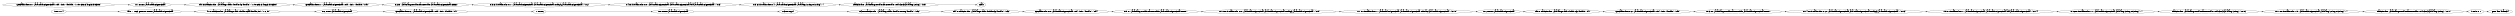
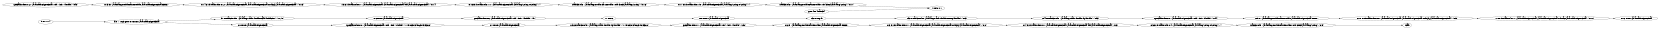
node "$d5 = staticinvoke <java.lang.Math: double ulp(double)>(d1)": removed
edge "i1 = i0 + 1" -> "goto [?= (branch)]": reversed
node "$r0 = new java.math.BigDecimal": added
